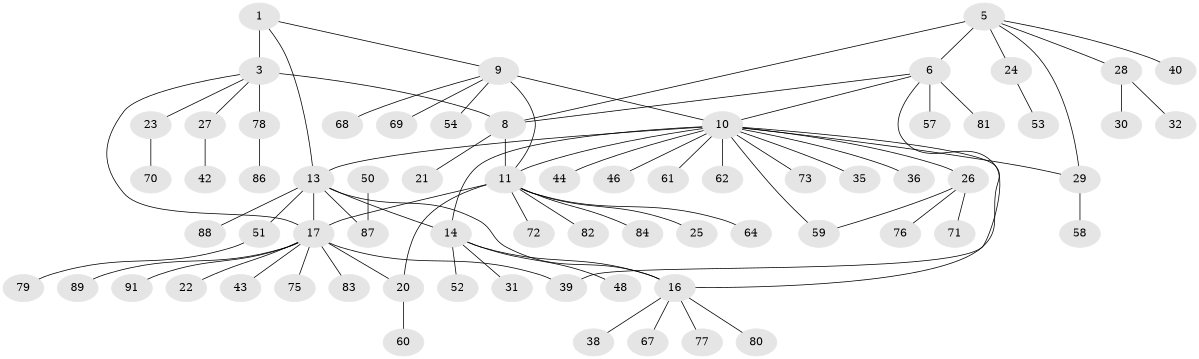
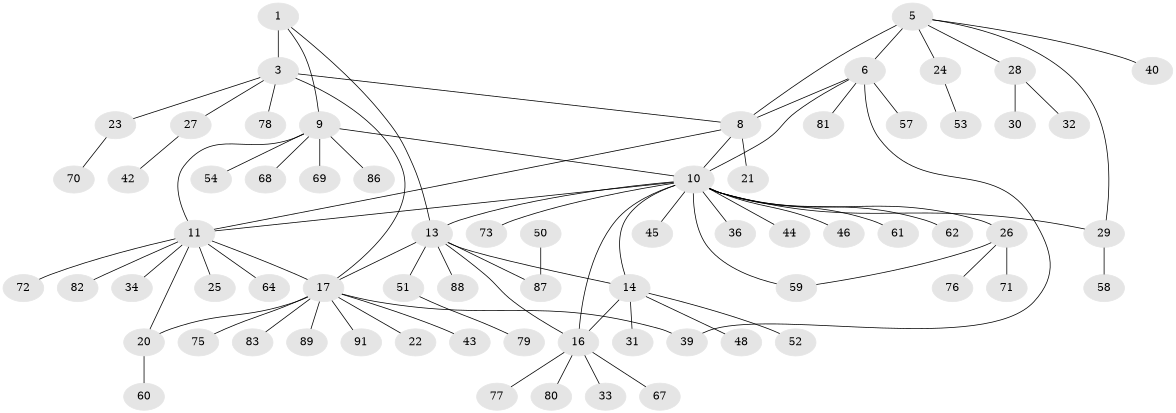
edge "78" -- "86": now "9" -- "86"
edge "8" -- "10": added
node "35": label "35" -> "45"
node "84": label "84" -> "34"
node "38": label "38" -> "33"
